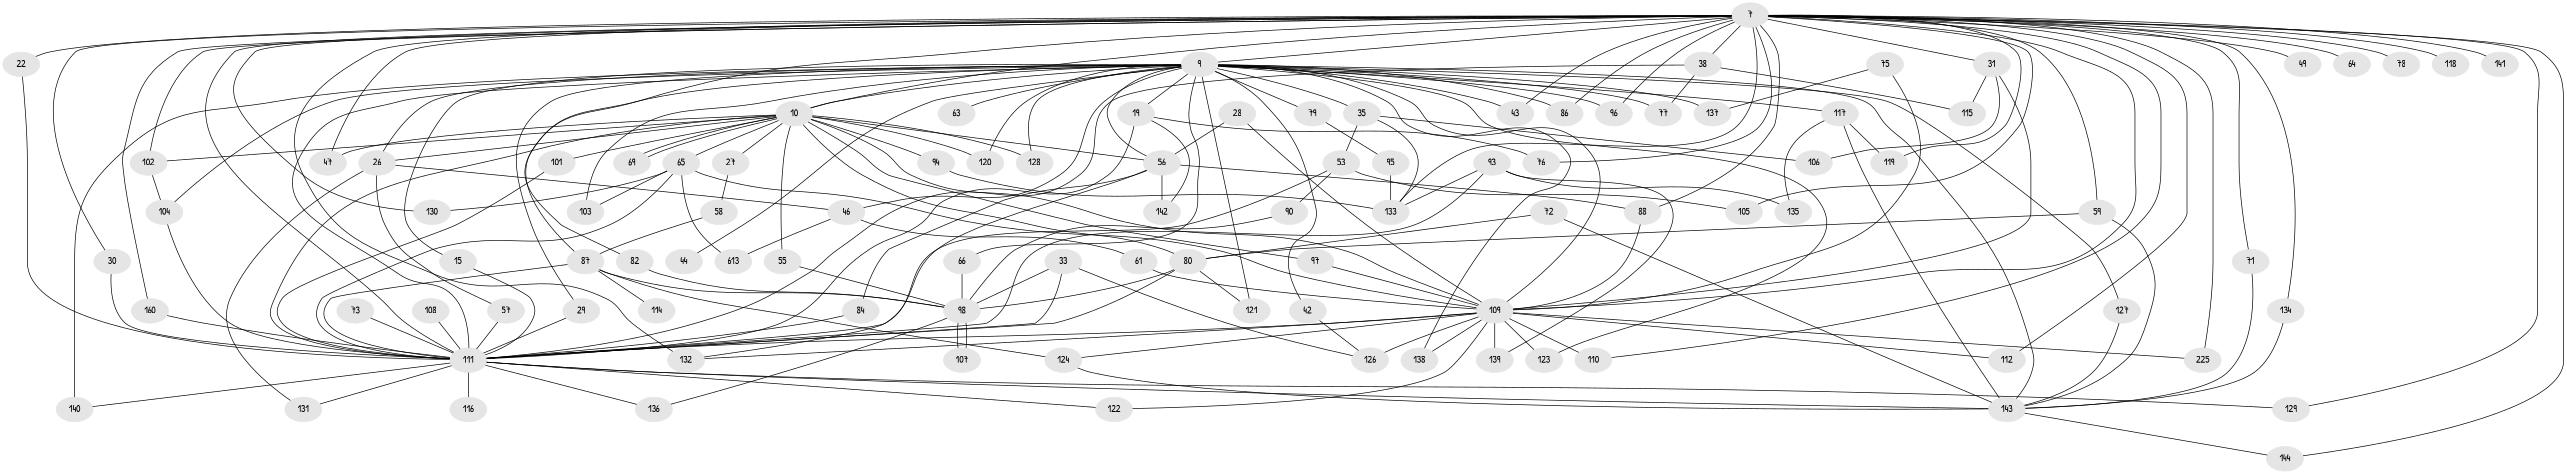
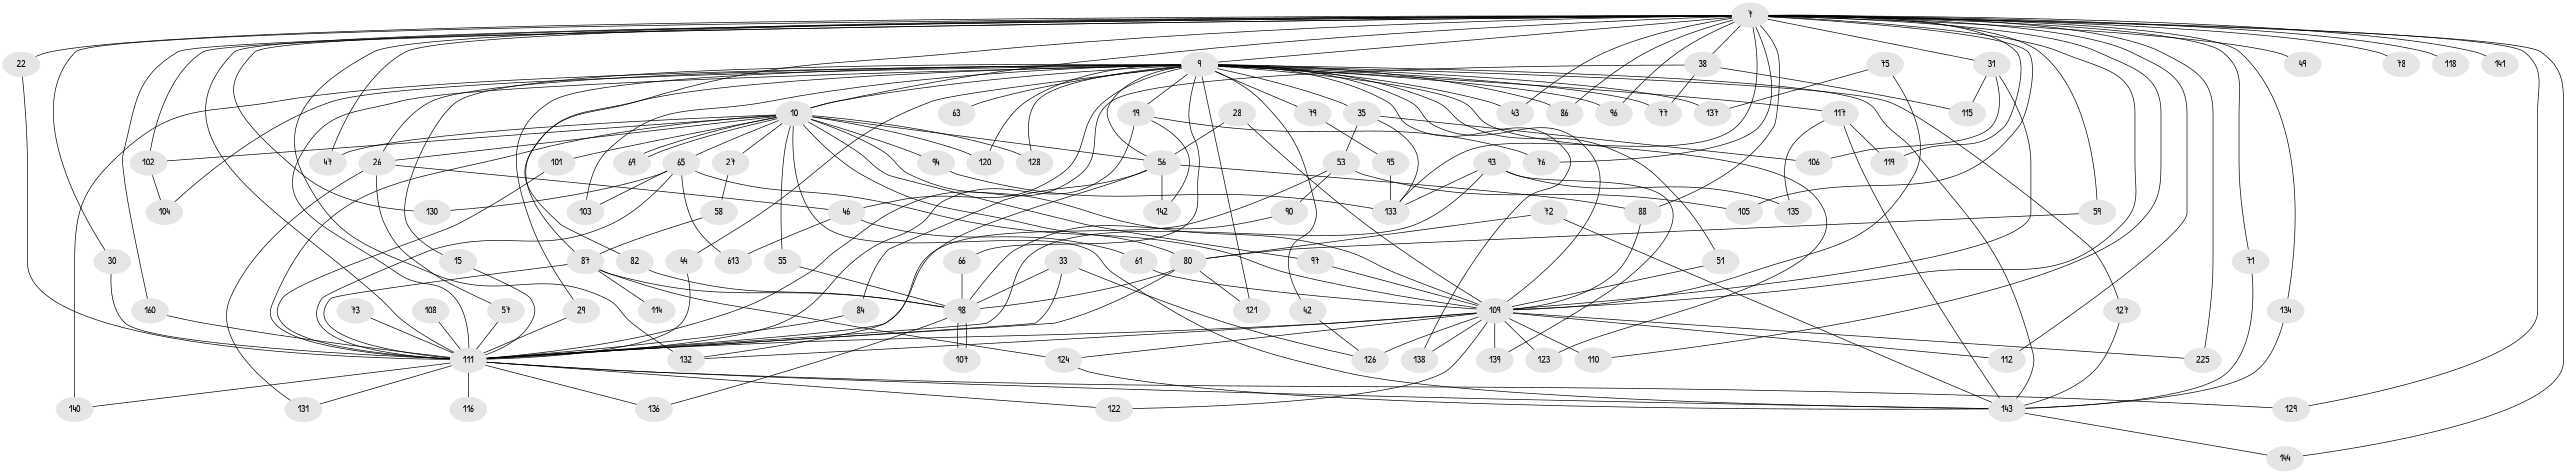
node "64": removed
node "51": added
edge "59" -- "143": now "10" -- "143"
edge "104" -- "111": now "44" -- "111"
